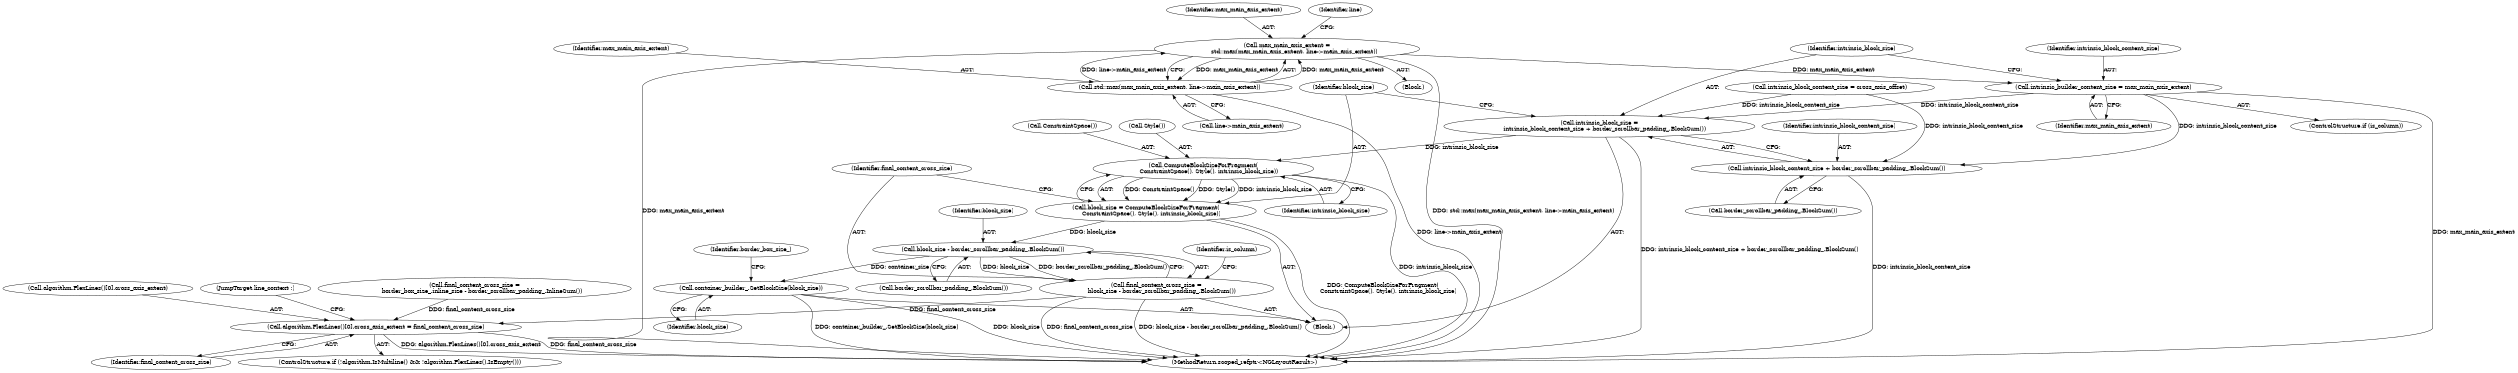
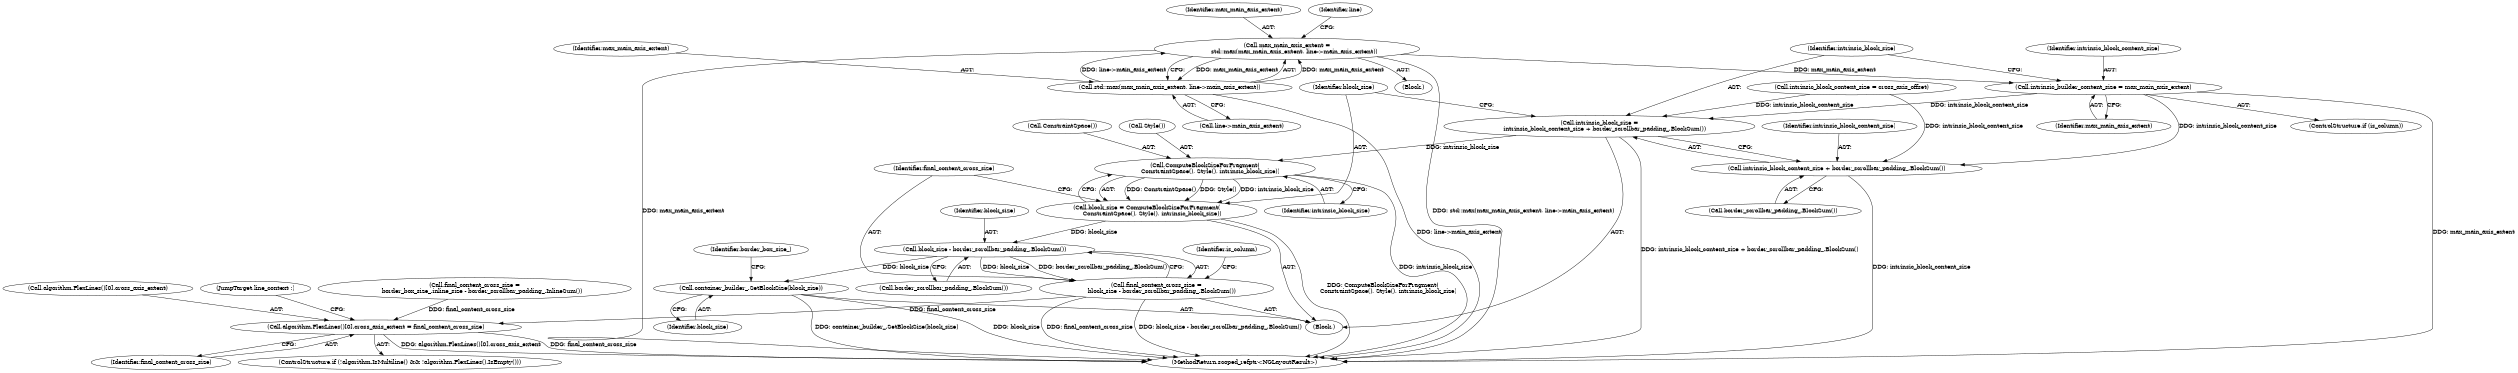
edge "(Call,block_size - border_scrollbar_padding_.BlockSum())" -> "(Call,container_builder_.SetBlockSize(block_size))": label "DDG: container_size" -> "DDG: block_size"
